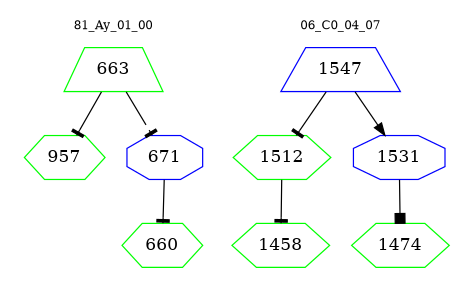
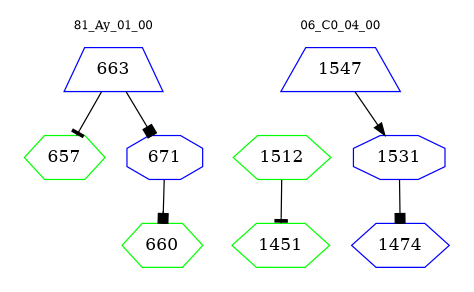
cluster "06_C0_04_07": label "06_C0_04_07" -> "06_C0_04_00"
node "663": color green -> blue
edge "663" -> "671": arrowhead tee -> box
edge "1547" -> "1512": removed
node "957": label "957" -> "657"
edge "671" -> "660": arrowhead tee -> box
node "1458": label "1458" -> "1451"
node "1474": color green -> blue
